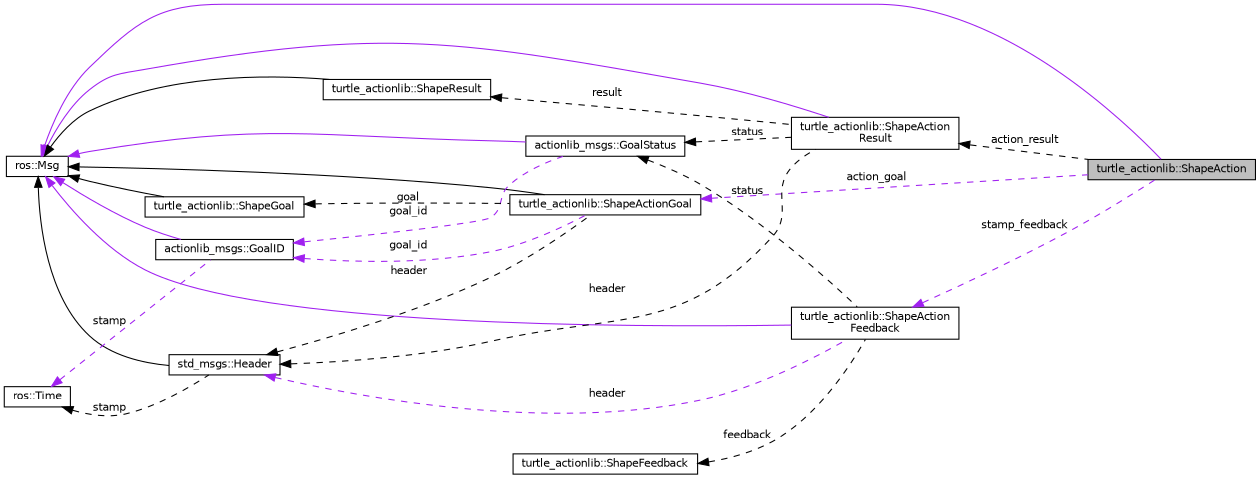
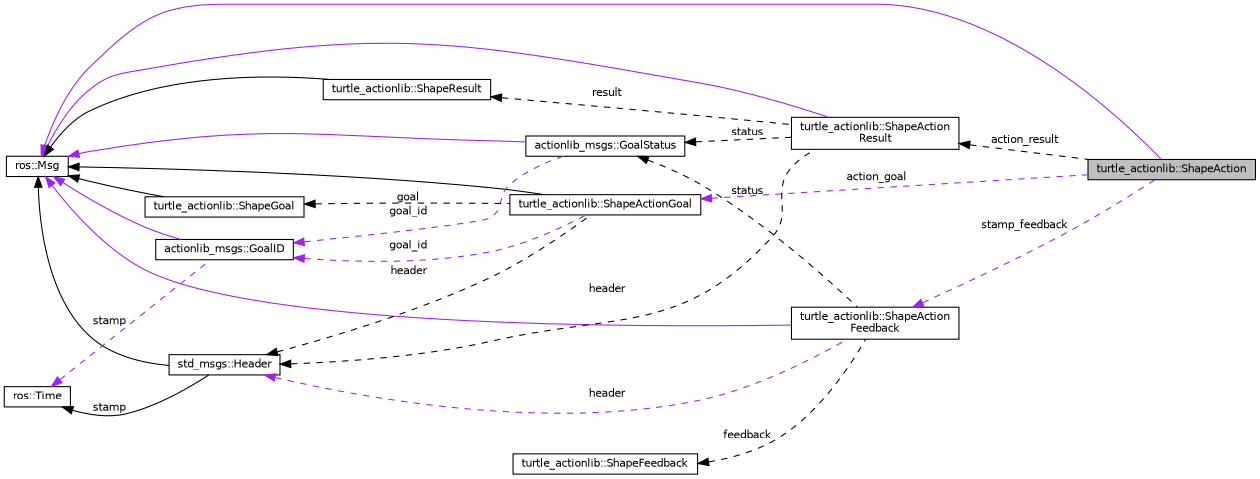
edge "std_msgs::Header" -> "ros::Time": style dashed -> solid
